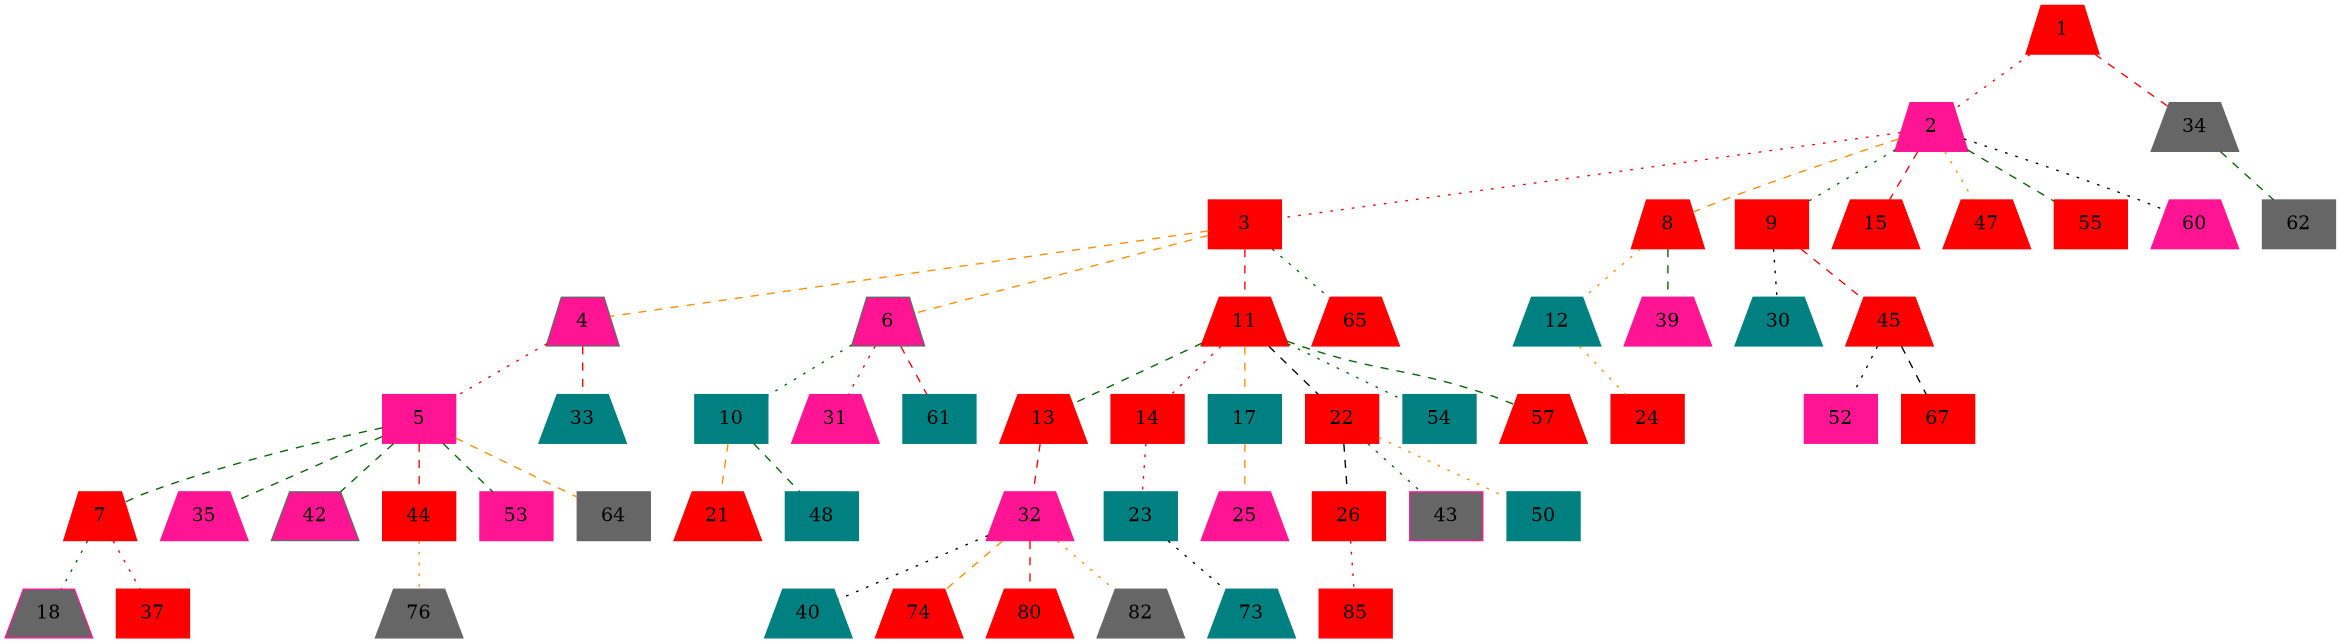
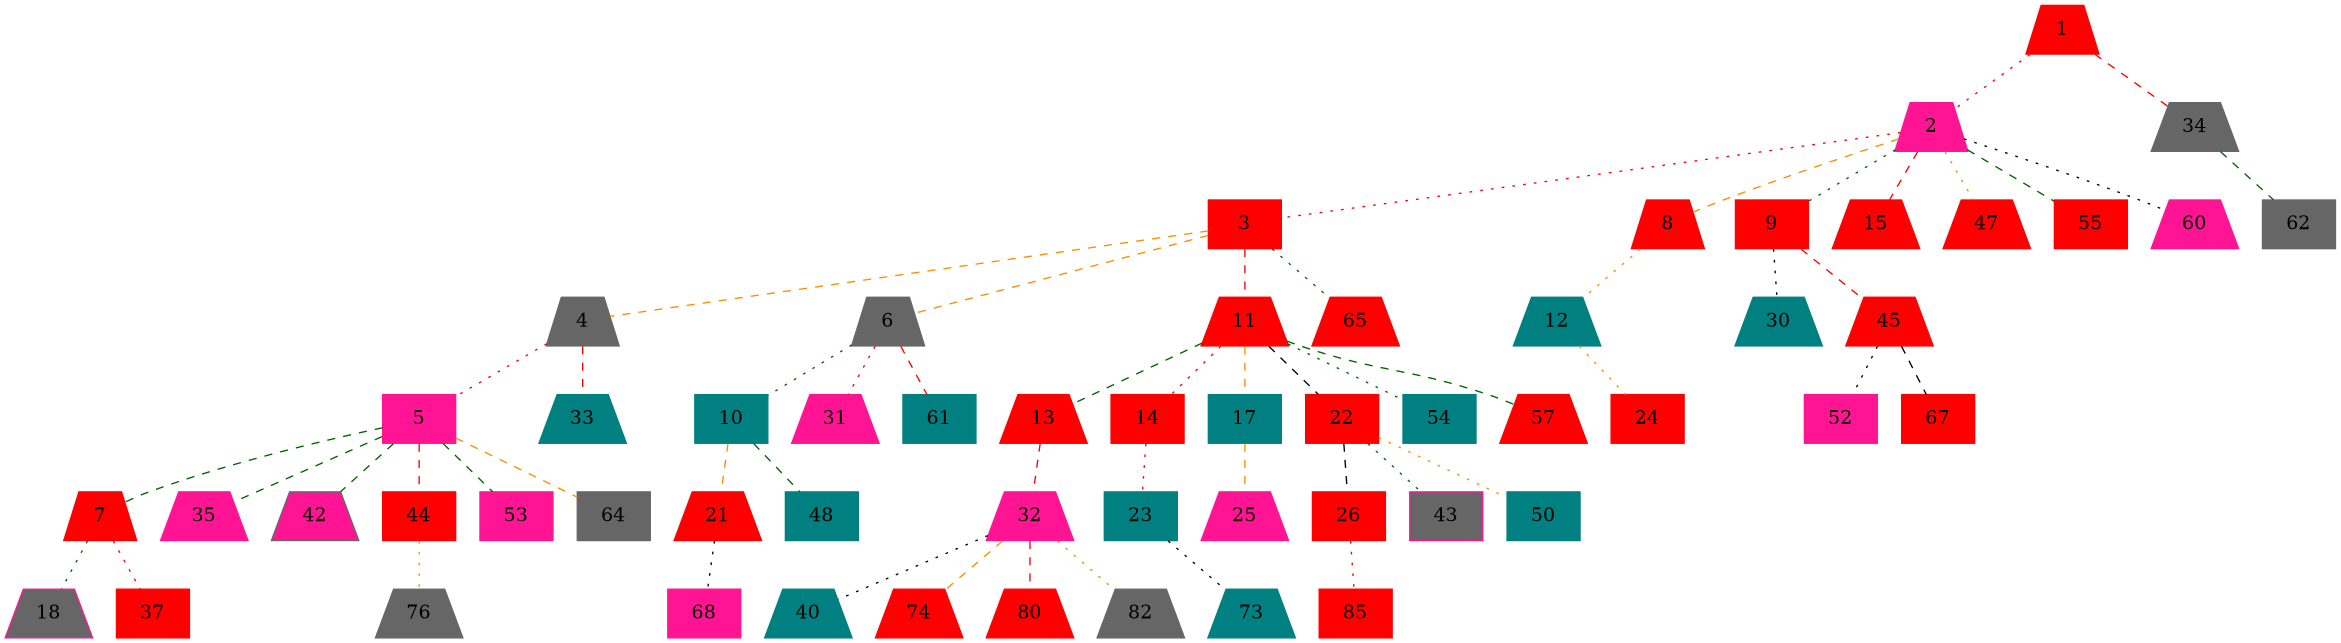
node "4": fillcolor deeppink -> gray40
node "6": fillcolor deeppink -> gray40
node "39": removed
node "68": added
